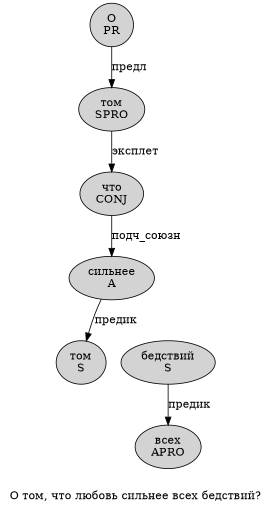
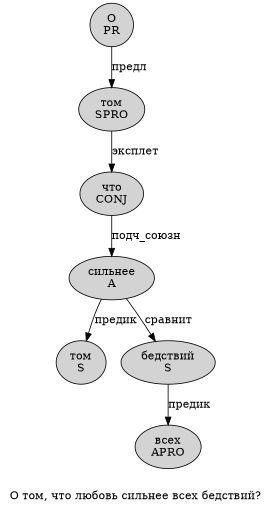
edge "сильнее A" -> "бедствий S": added, label "сравнит"
